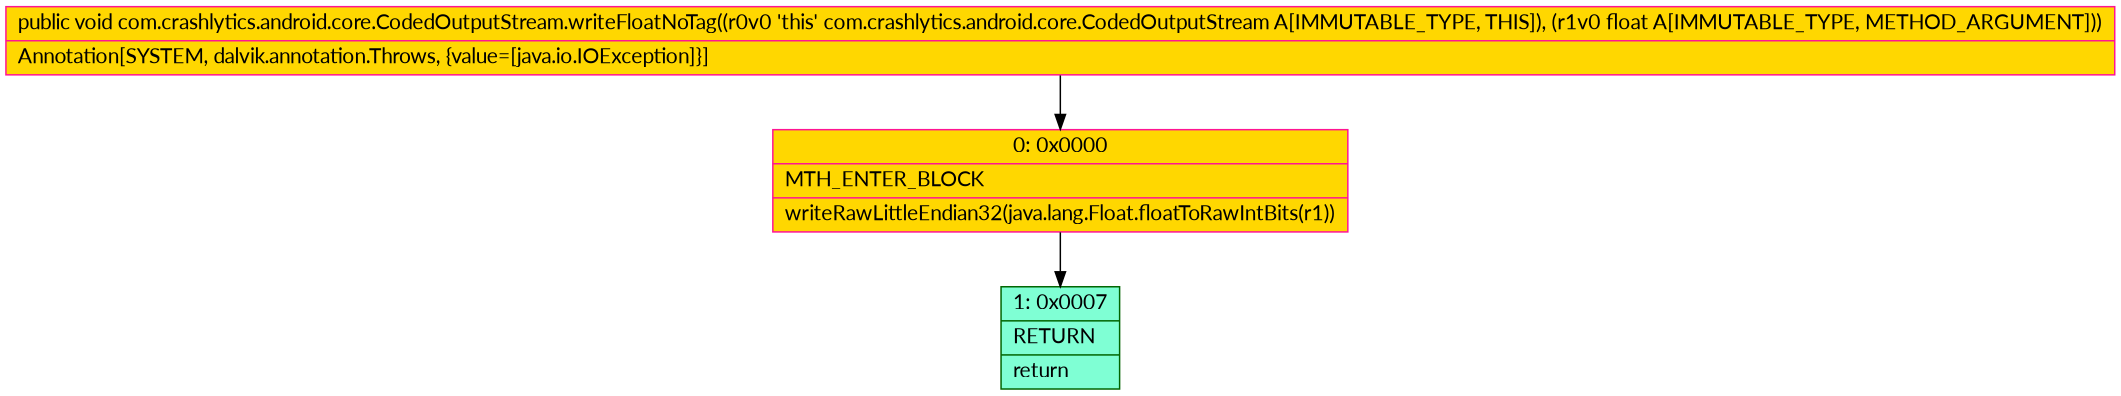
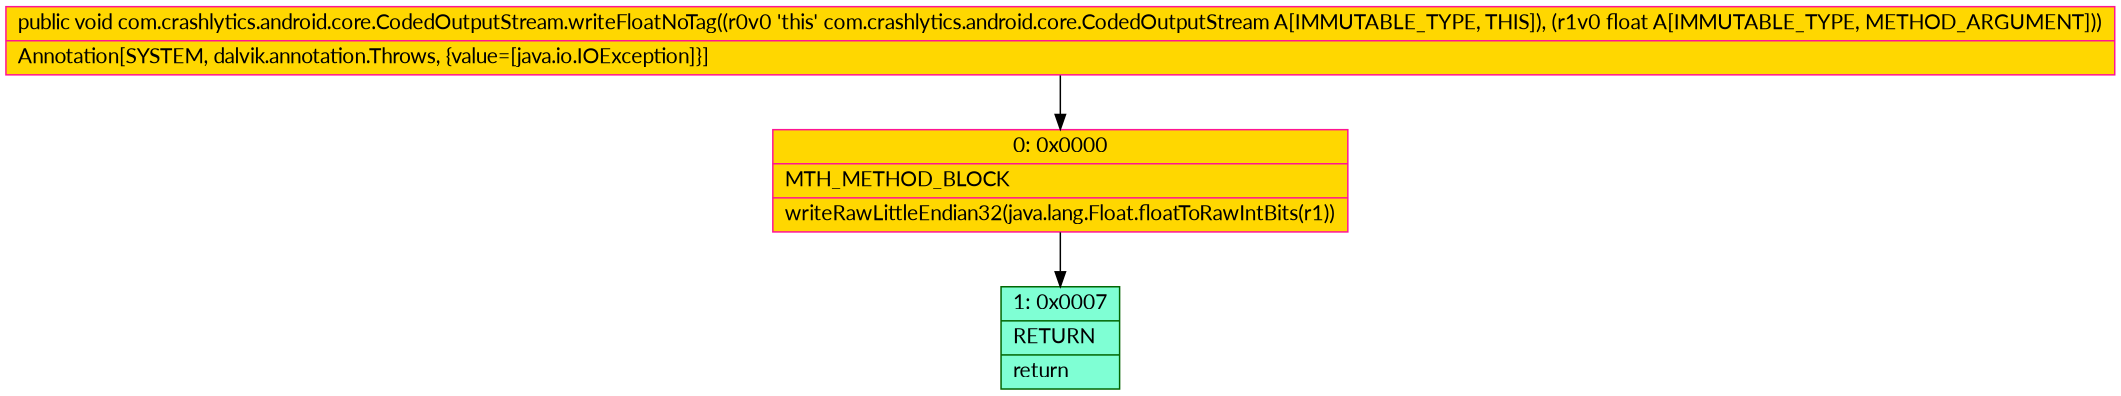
node "0: 0x0000": text "MTH_ENTER_BLOCK" -> "MTH_METHOD_BLOCK"
